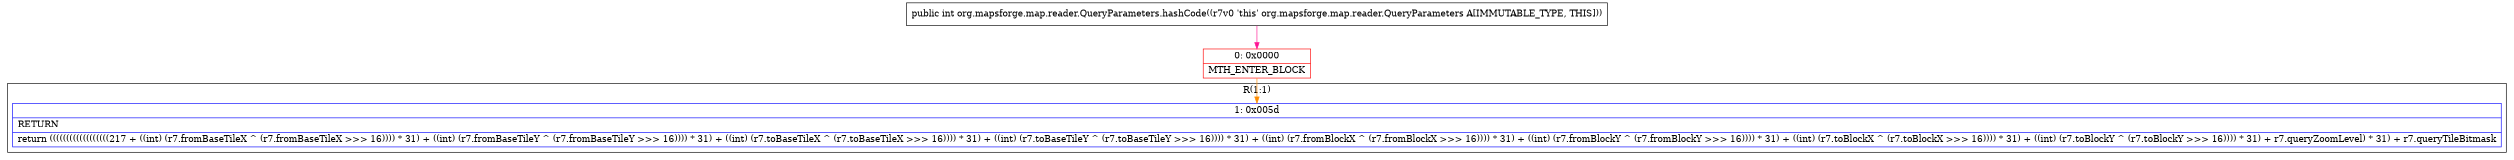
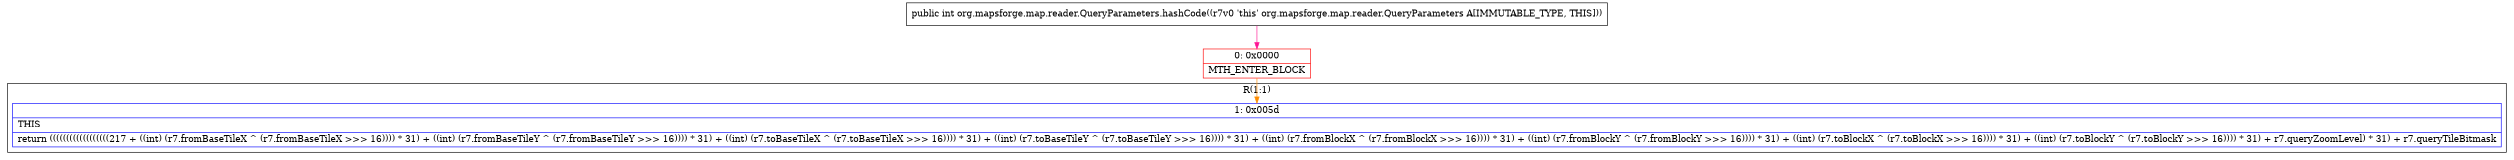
node "1: 0x005d": text "RETURN" -> "THIS"
